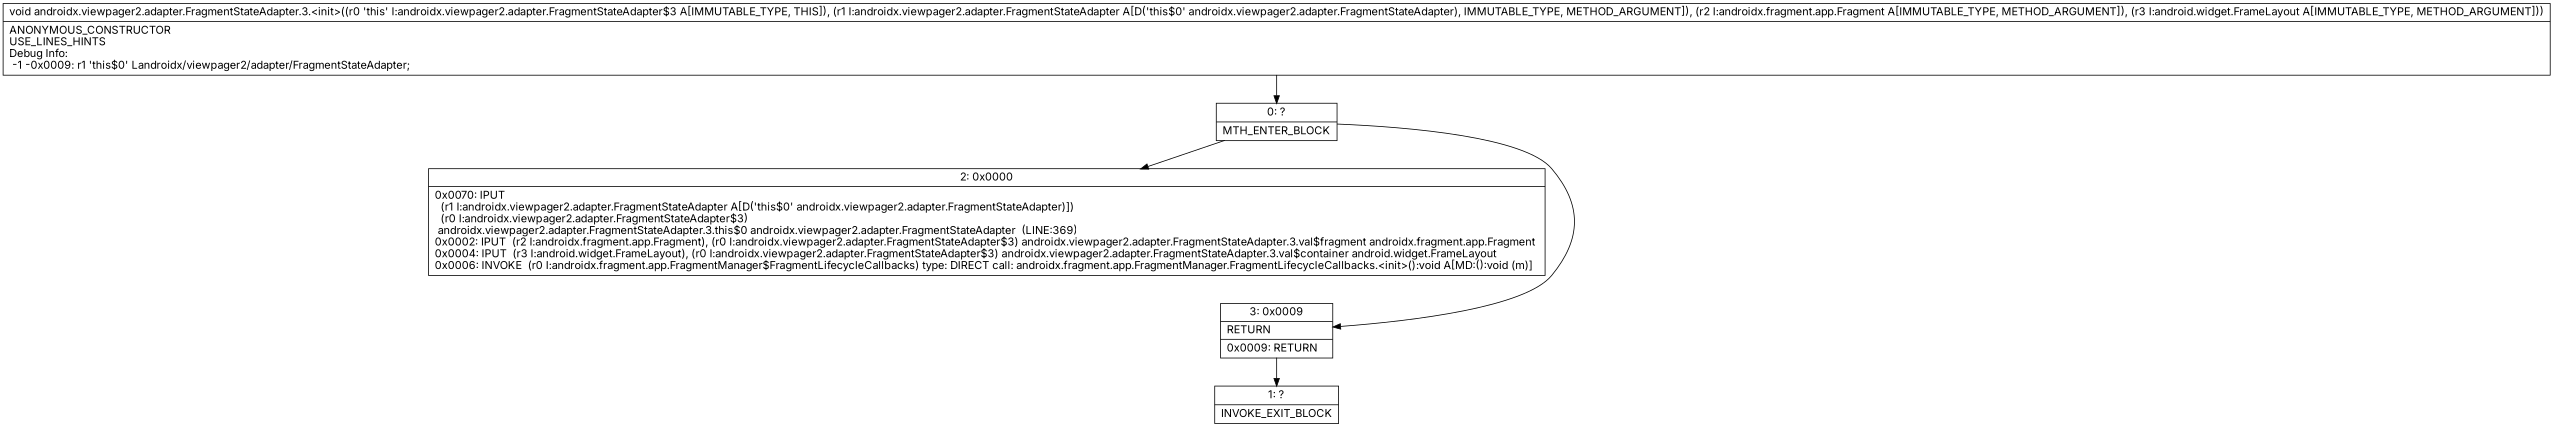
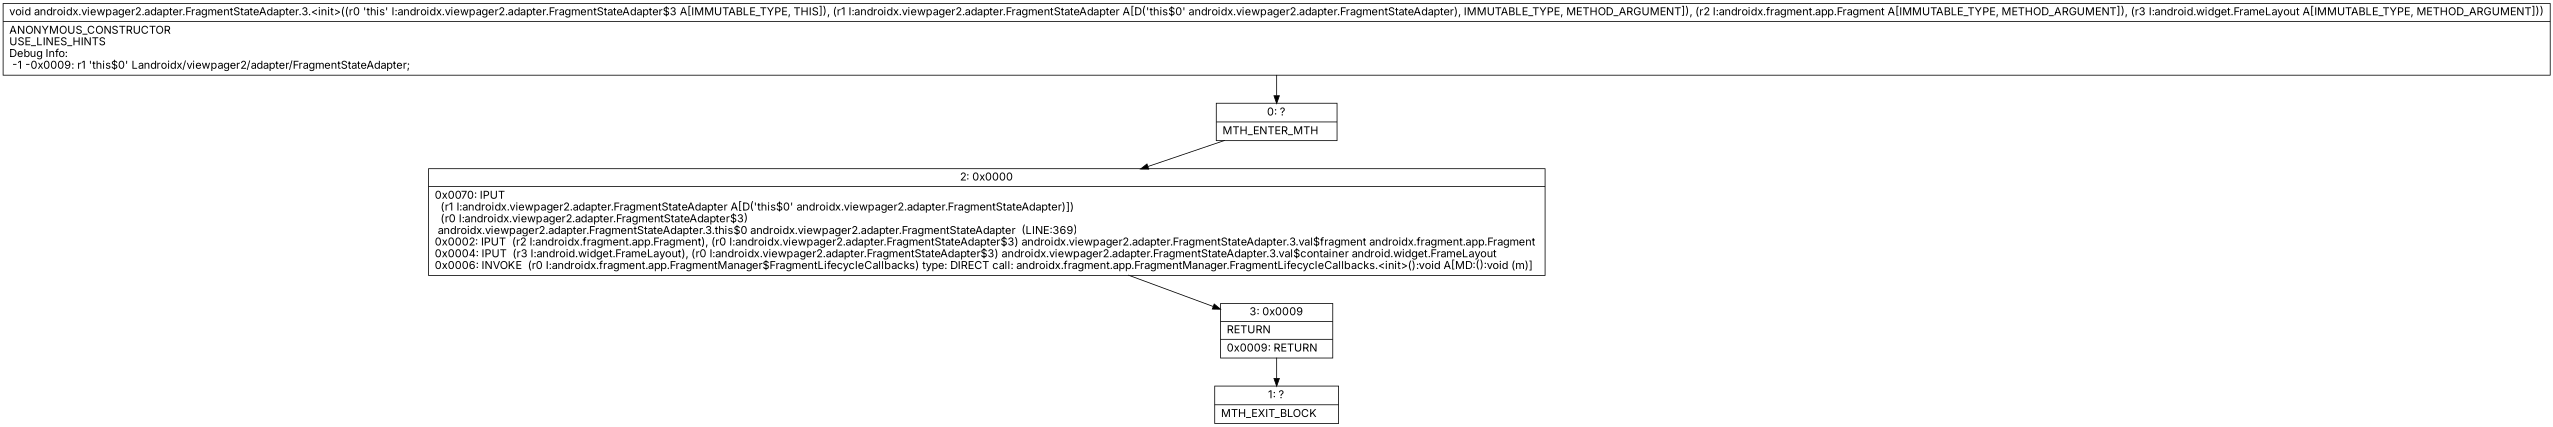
node "0: ?": text "MTH_ENTER_BLOCK" -> "MTH_ENTER_MTH"
edge "0: ?" -> "3: 0x0009": now "2: 0x0000" -> "3: 0x0009"
node "1: ?": text "INVOKE_EXIT_BLOCK" -> "MTH_EXIT_BLOCK"
